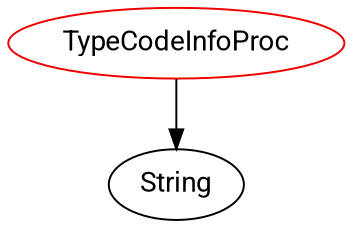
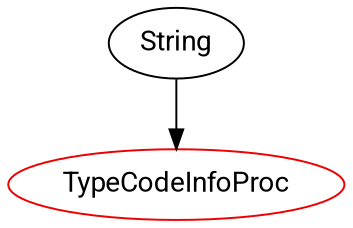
edge "TypeCodeInfoProc" -> "String": reversed
